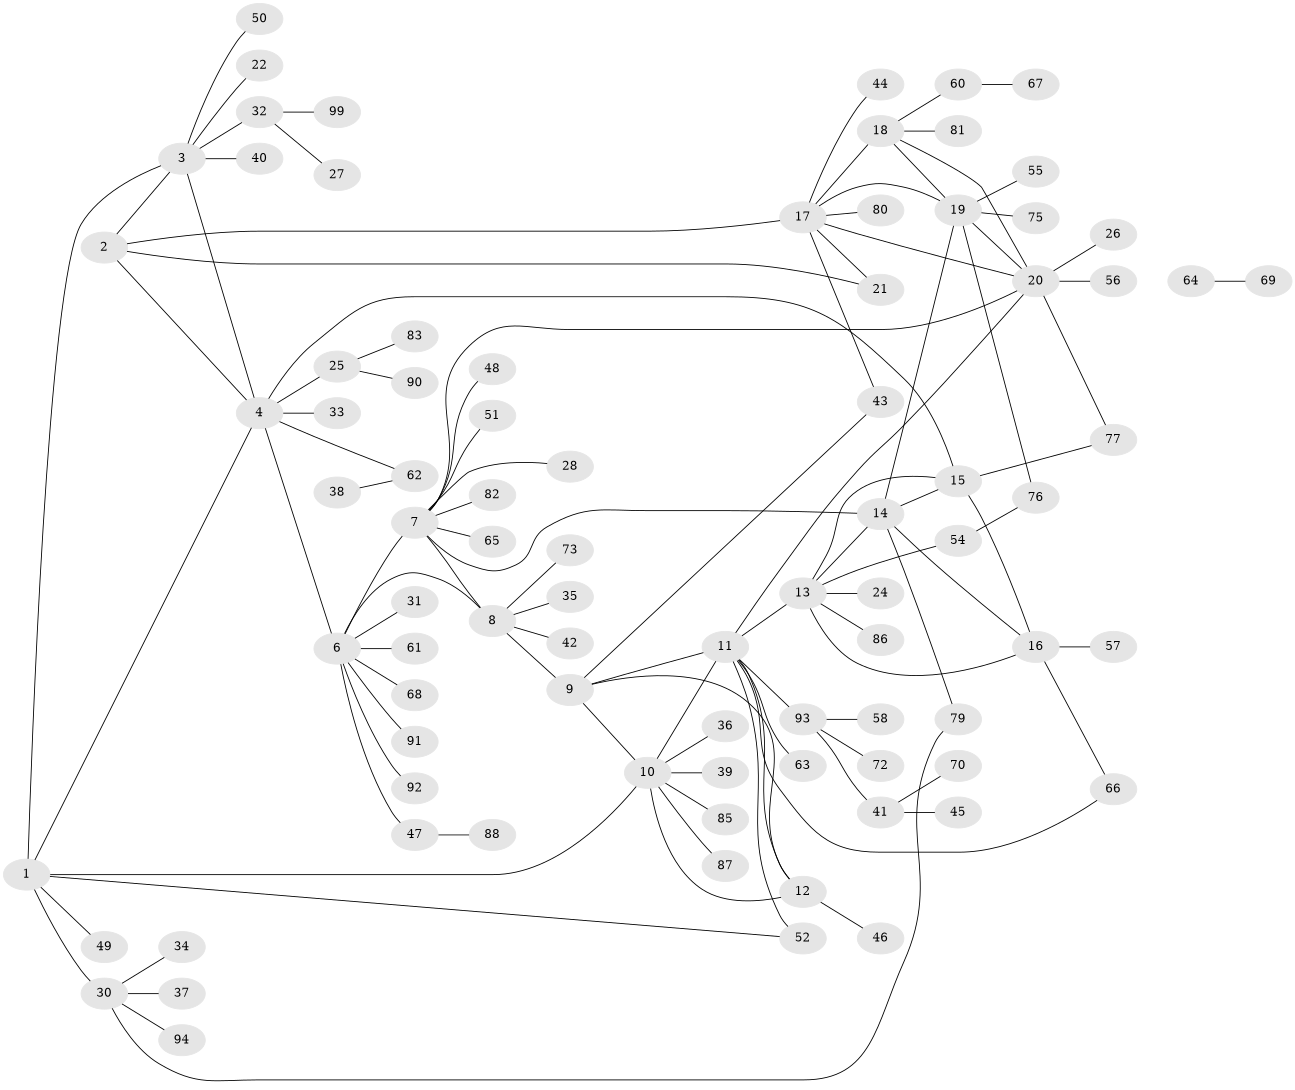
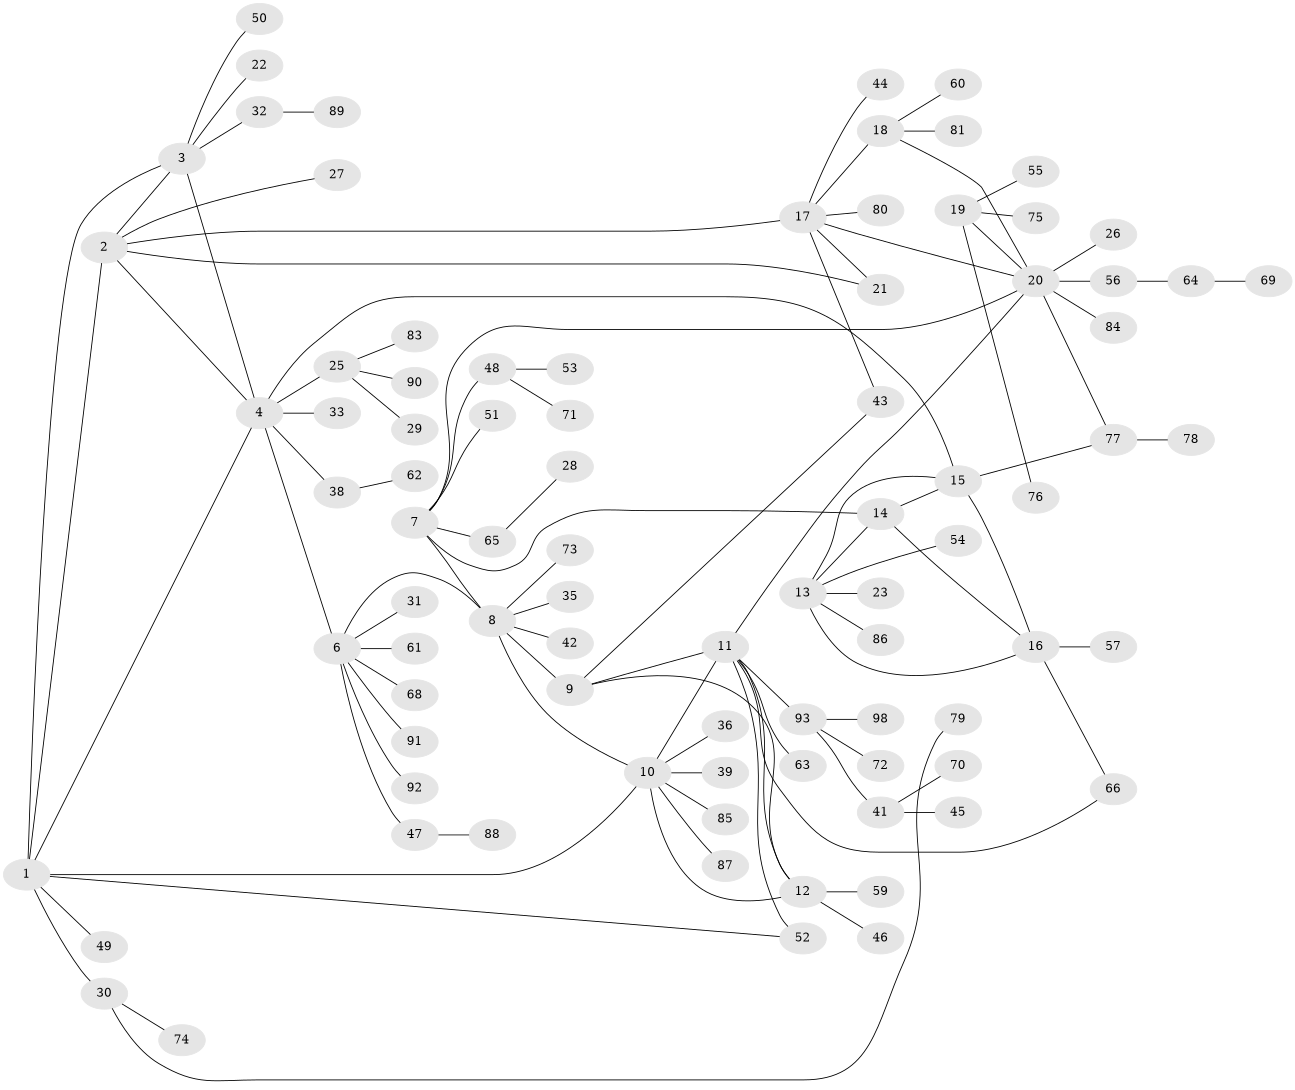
node "67": removed
node "99": label "99" -> "89"
edge "32" -- "27": now "2" -- "27"
node "40": removed
edge "18" -- "19": removed
edge "19" -- "17": removed
edge "56" -- "64": added
node "84": added
edge "19" -- "14": removed
node "53": added
node "71": added
node "29": added
node "78": added
edge "4" -- "62": now "4" -- "38"
edge "28" -- "7": now "28" -- "65"
node "82": removed
edge "76" -- "54": removed
edge "2" -- "1": added
edge "7" -- "6": removed
node "24": label "24" -> "23"
edge "14" -- "79": removed
edge "13" -- "11": removed
node "58": label "58" -> "98"
edge "9" -- "10": now "8" -- "10"
node "59": added
node "34": removed
node "37": removed
node "94": label "94" -> "74"
